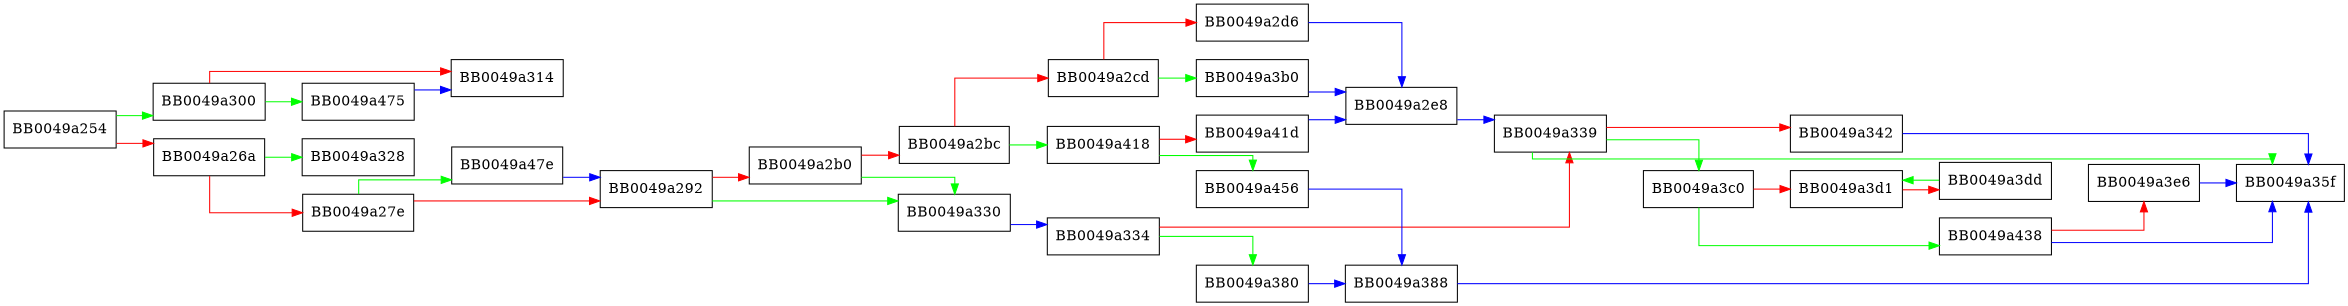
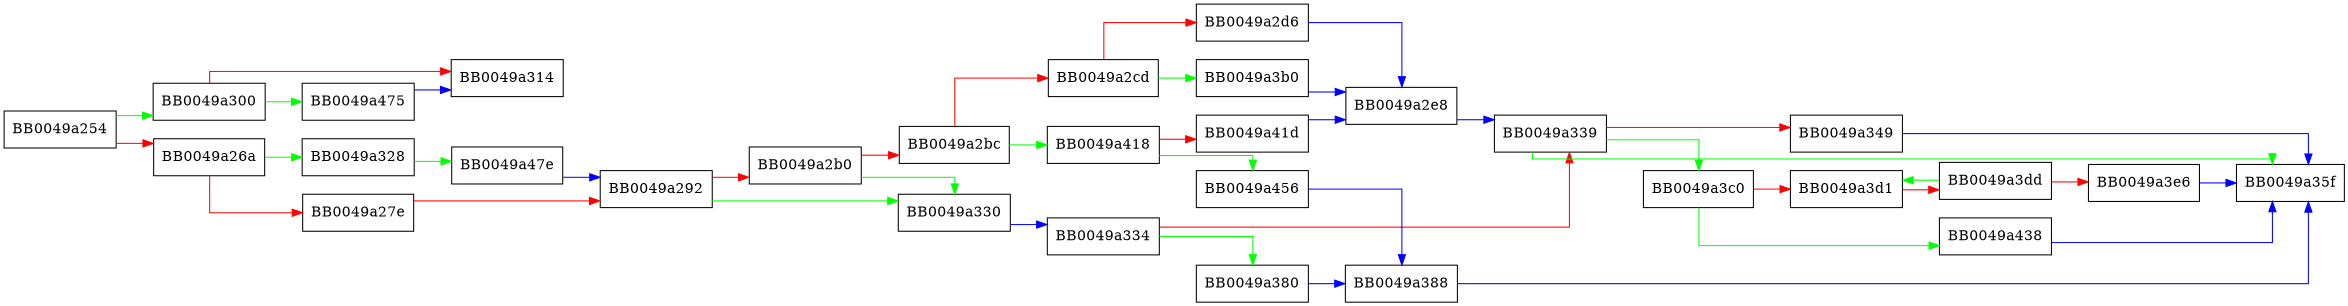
node "BB0049a342": label "BB0049a342" -> "BB0049a349"
edge "BB0049a27e" -> "BB0049a47e": now "BB0049a328" -> "BB0049a47e"
edge "BB0049a438" -> "BB0049a3e6": now "BB0049a3dd" -> "BB0049a3e6"
